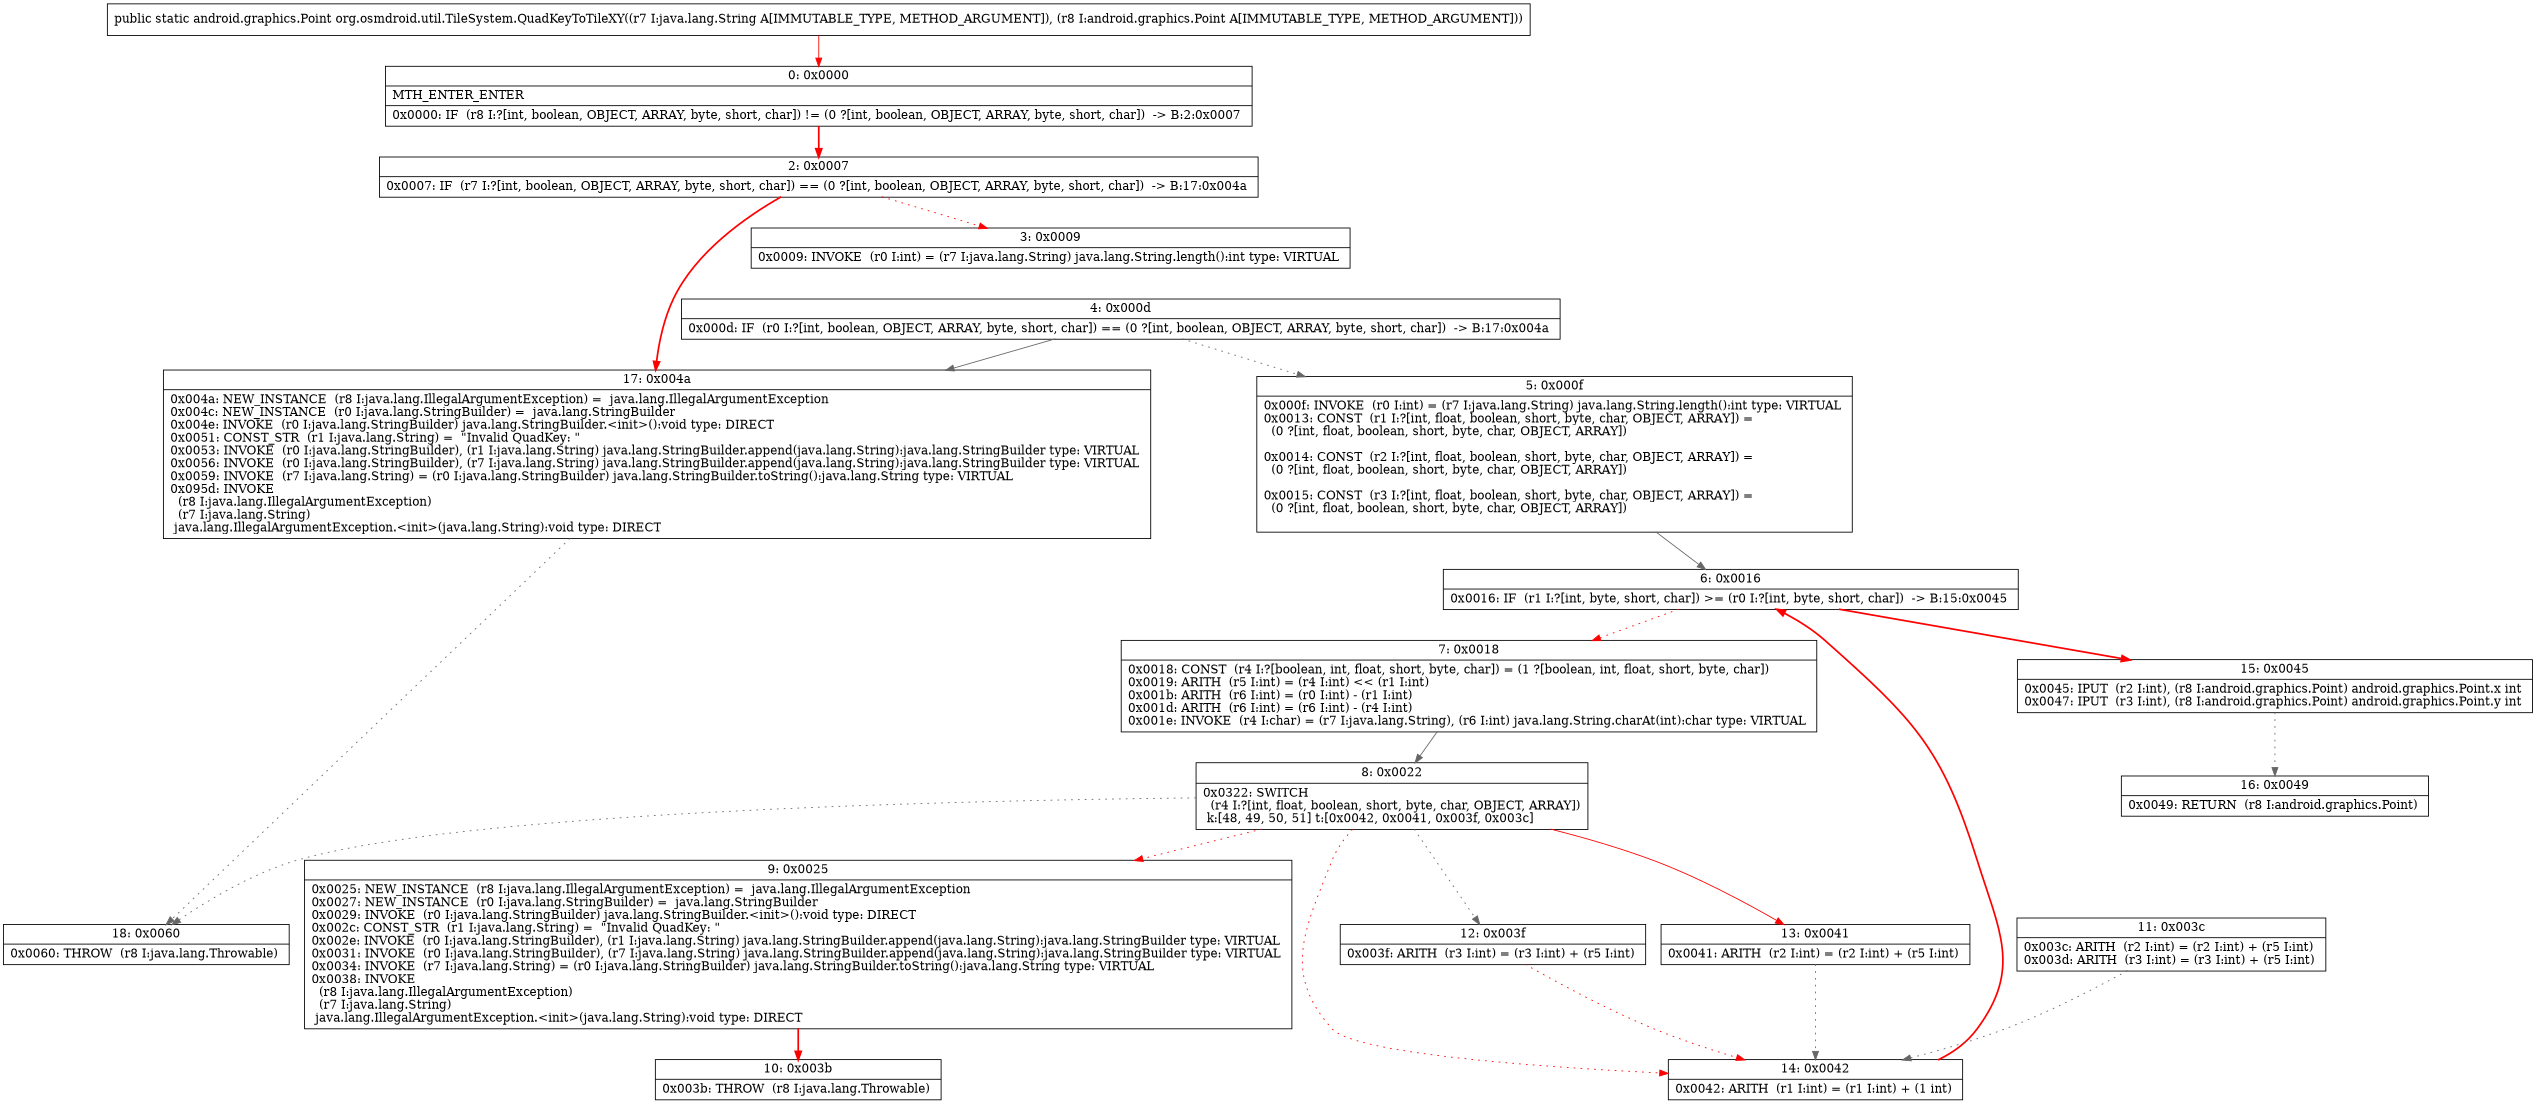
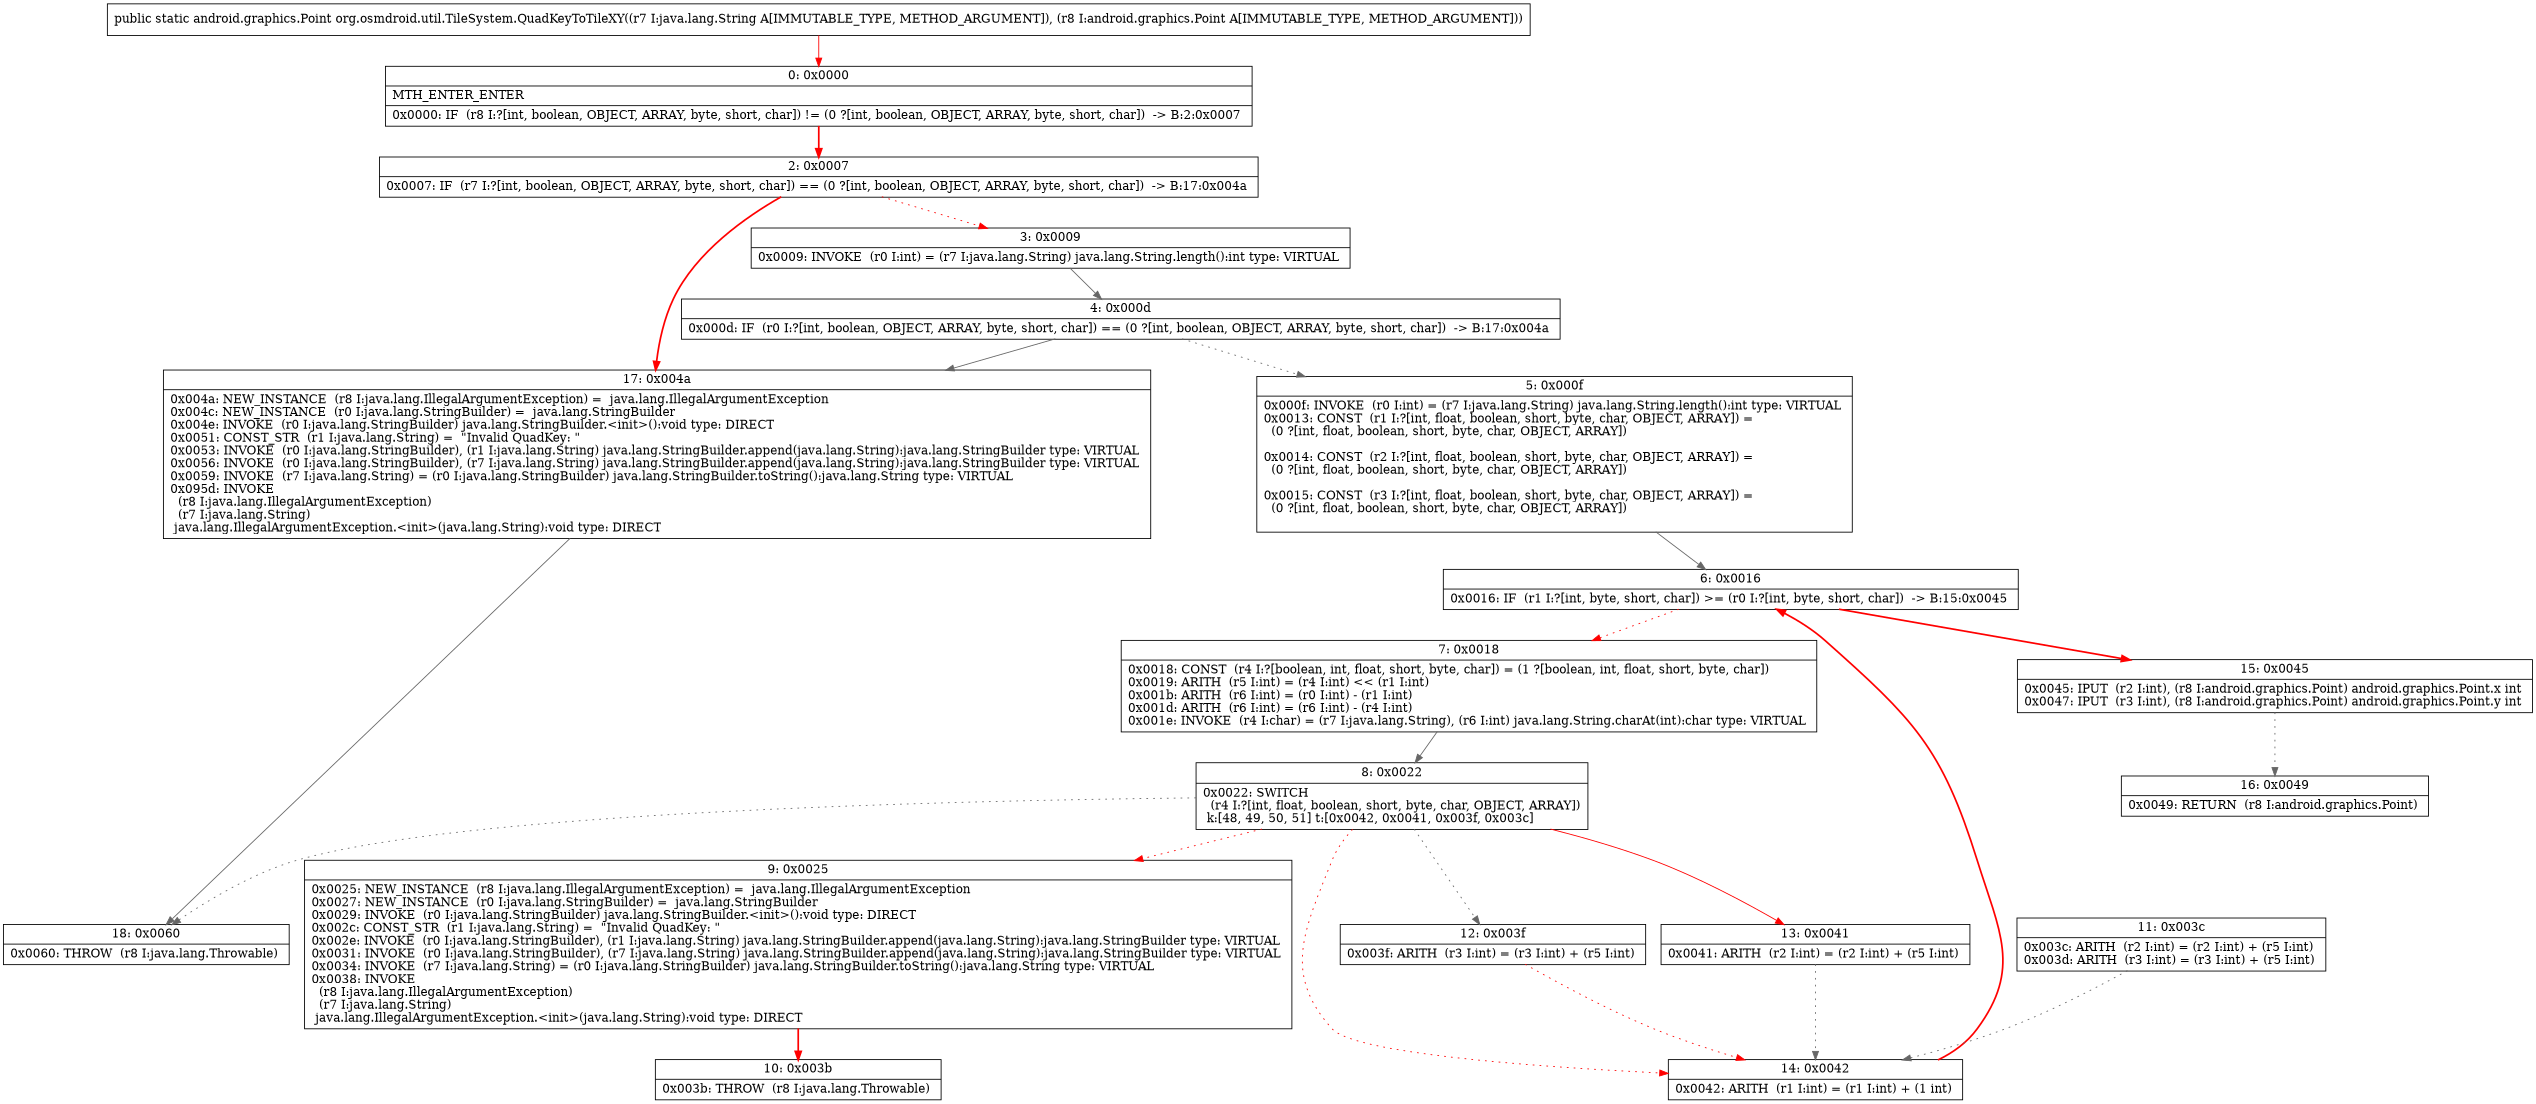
edge "3: 0x0009" -> "4: 0x000d": added
edge "17: 0x004a" -> "18: 0x0060": style dotted -> solid
node "8: 0x0022": text "0x0322: SWITCH" -> "0x0022: SWITCH"
